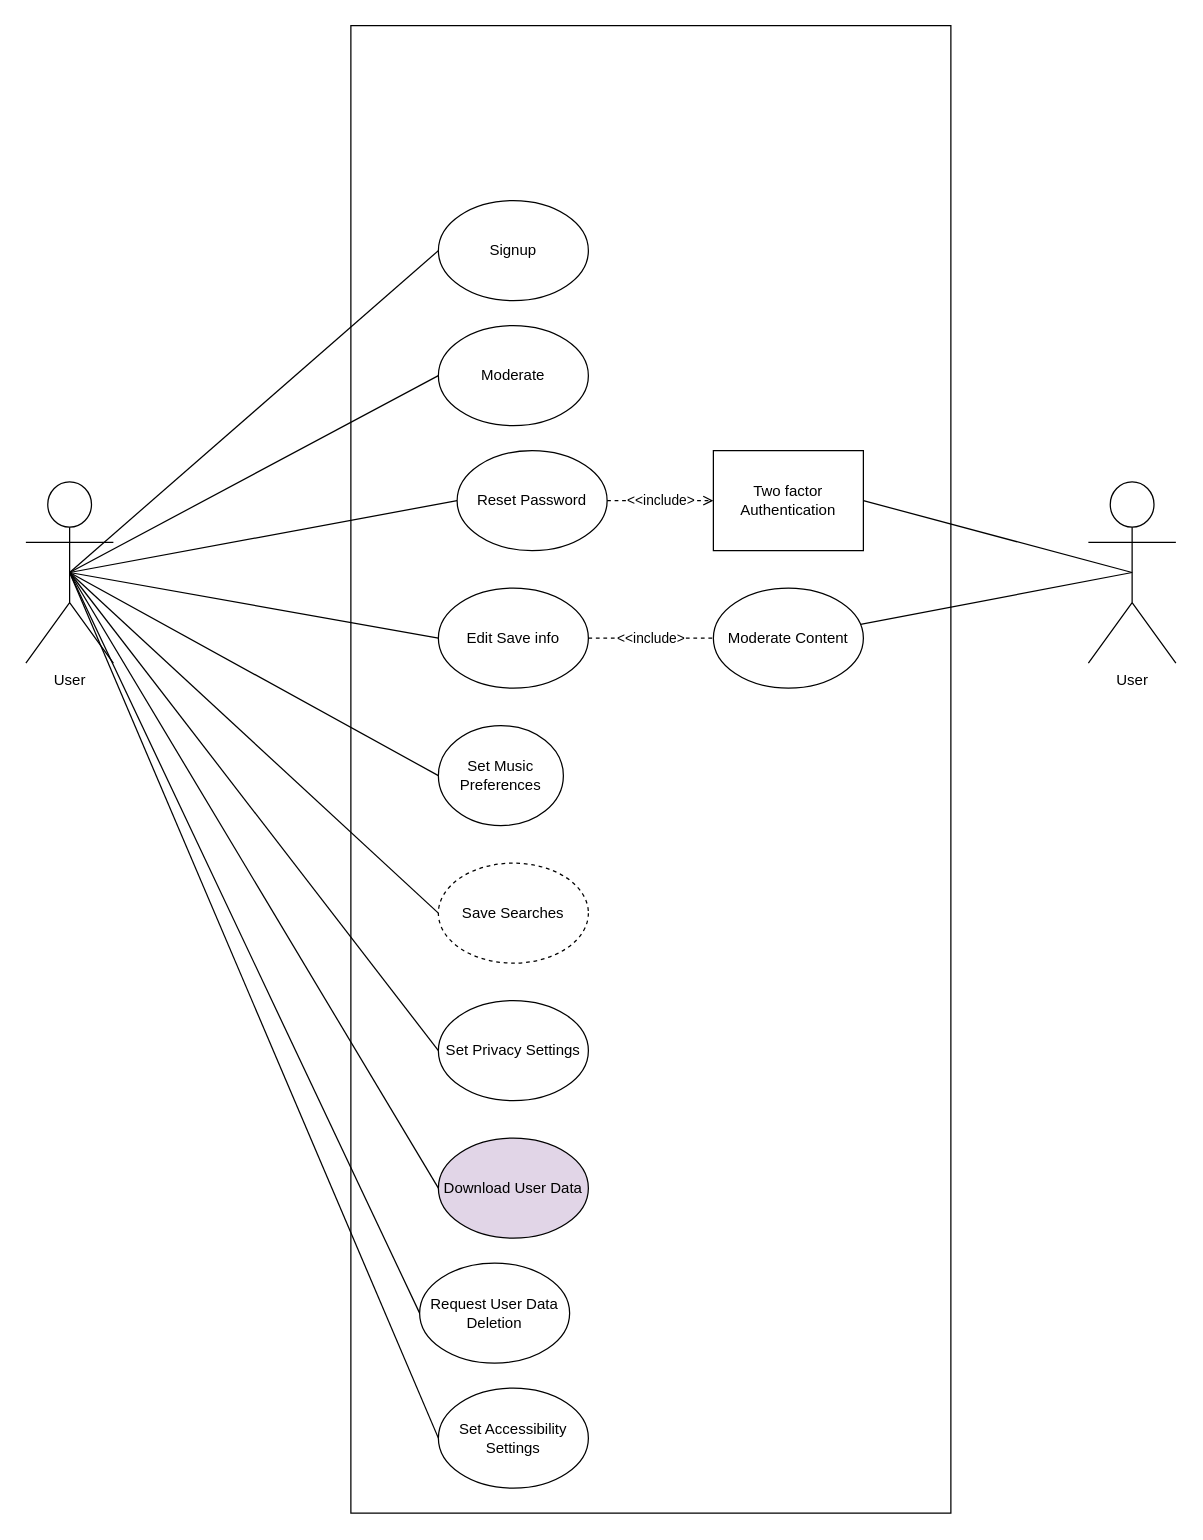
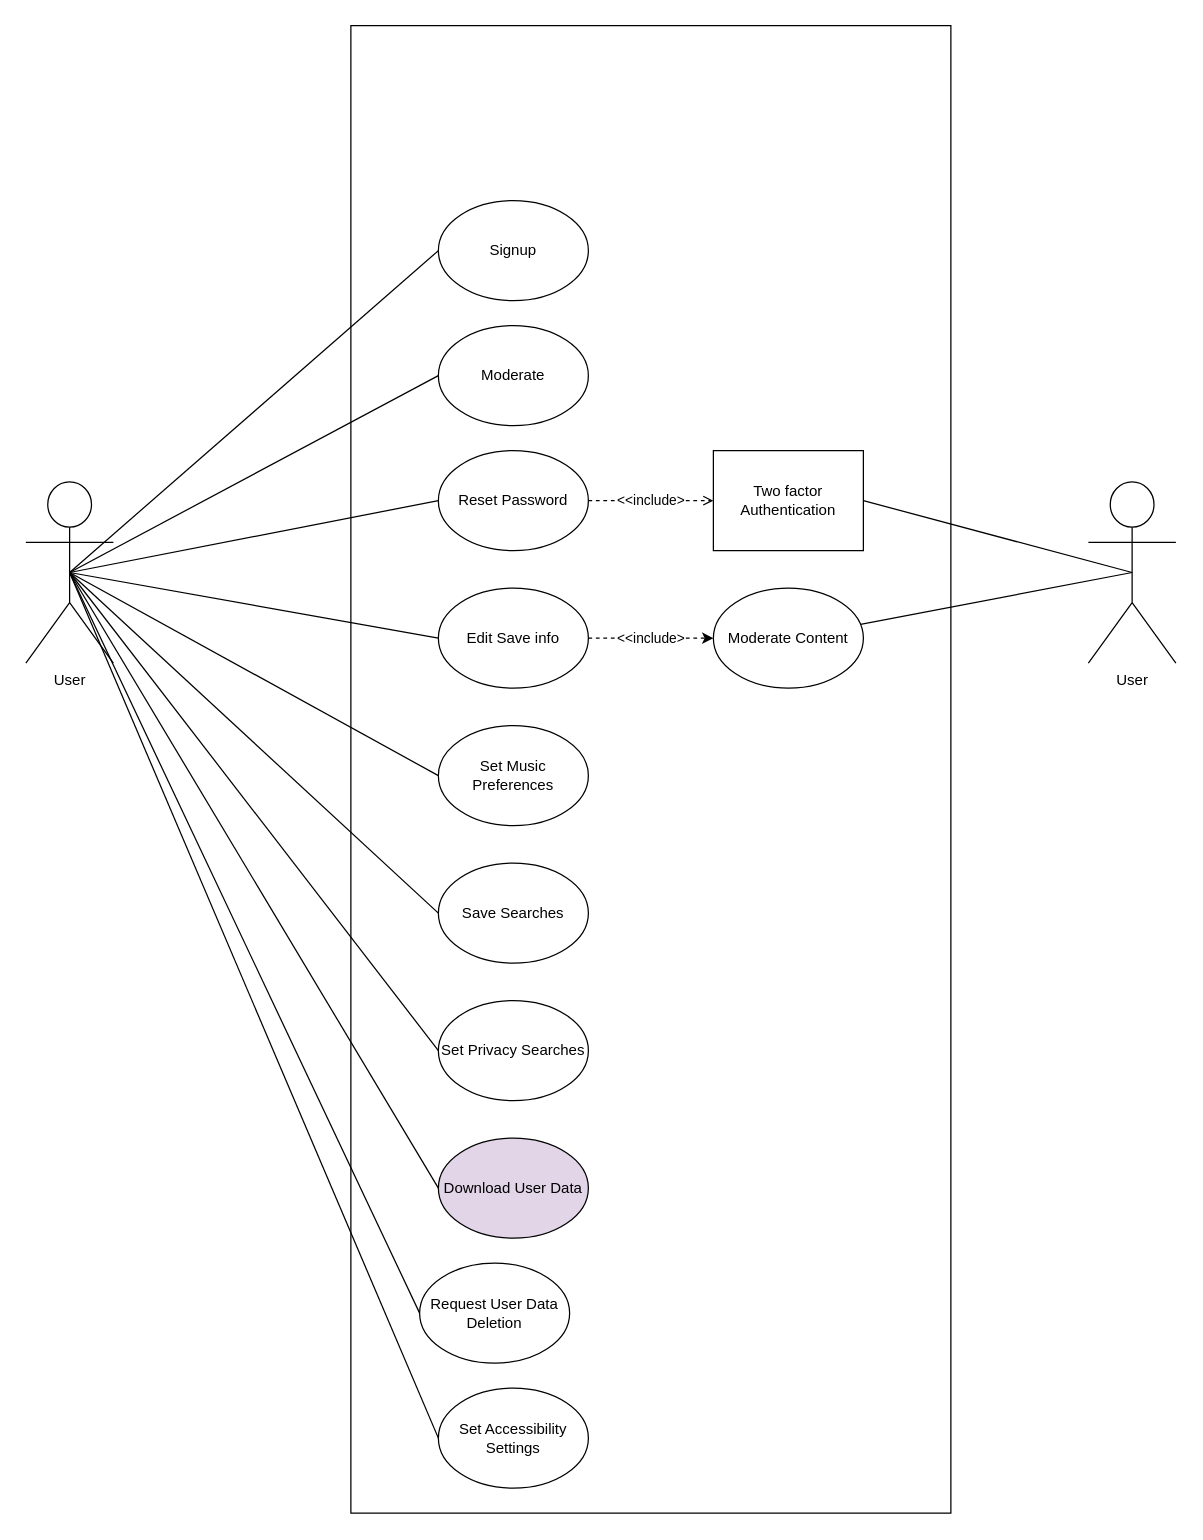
node "Reset Password": moved (532, 501) -> (513, 501)
edge "Edit Save info" -- "Moderate Content": arrowhead none -> classic
node "Set Music Preferences": size 125x100 -> 150x100
node "Save Searches": style dashed -> solid
node "Set Privacy Settings": label "Set Privacy Settings" -> "Set Privacy Searches"
